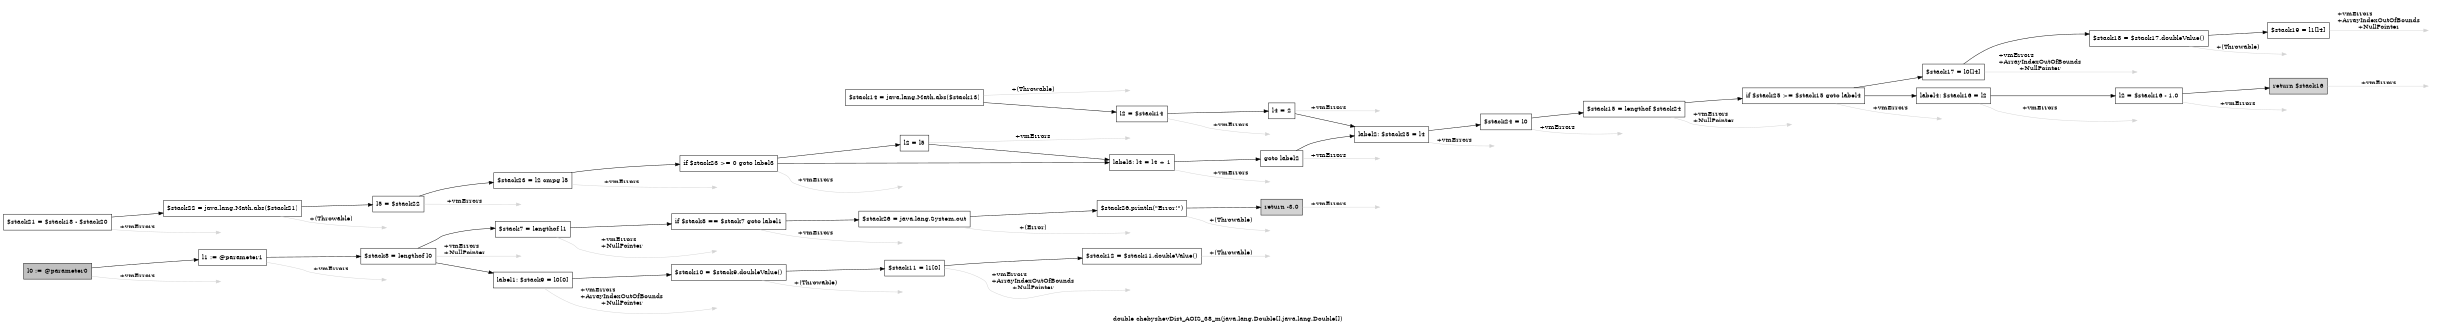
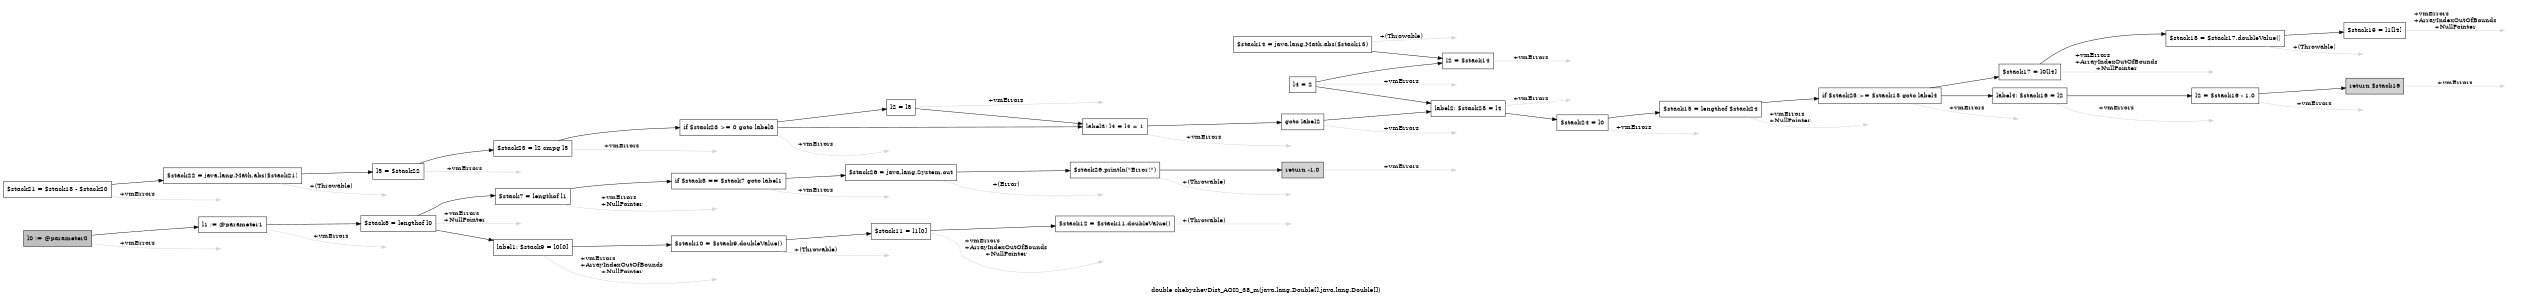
edge "l2 = $stack14" -> "l4 = 2": reversed
node "return -3.0": label "return -3.0" -> "return -1.0"
